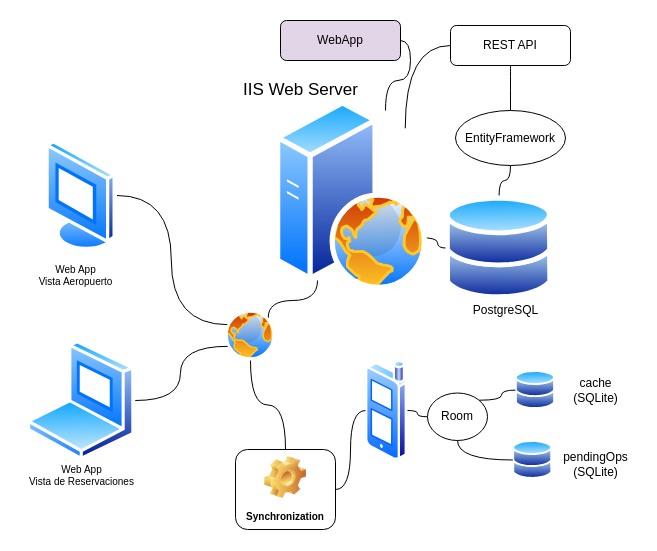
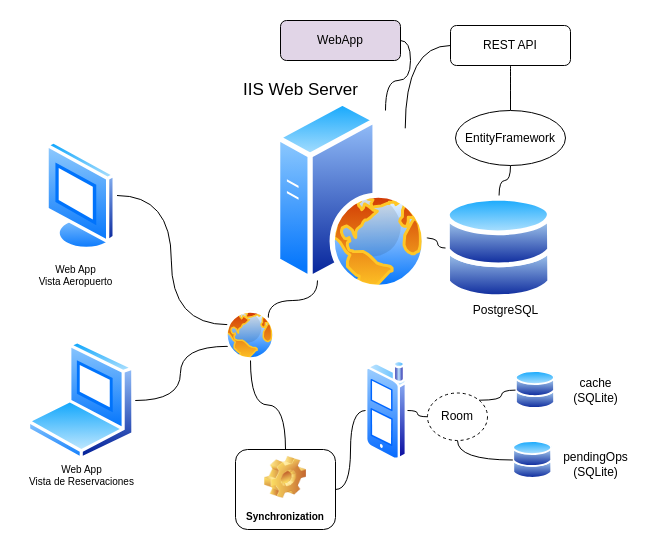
node "Room": style solid -> dashed
